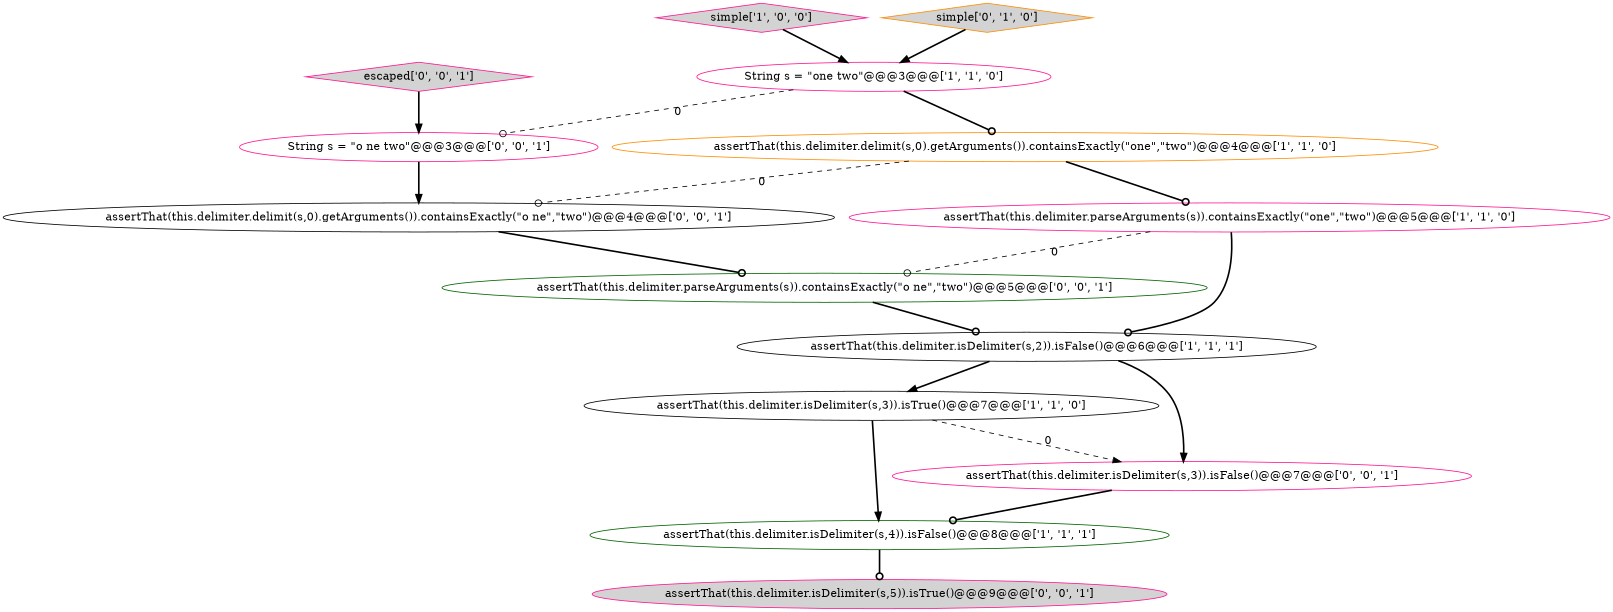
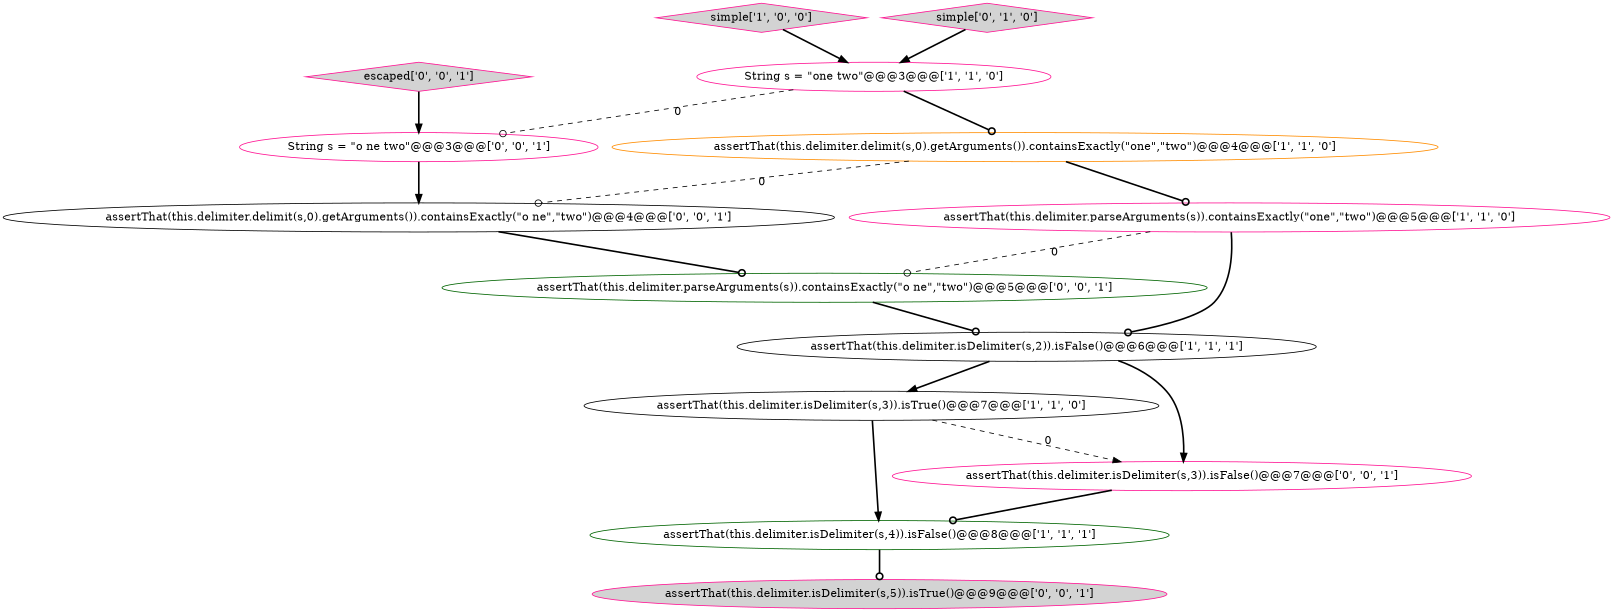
node "simple['0', '1', '0']": color darkorange -> deeppink
